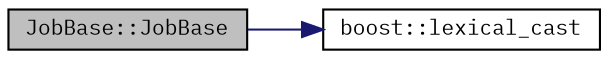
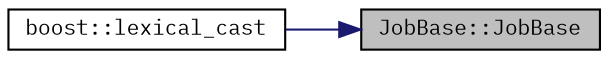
edge "JobBase::JobBase" -> "boost::lexical_cast": reversed
